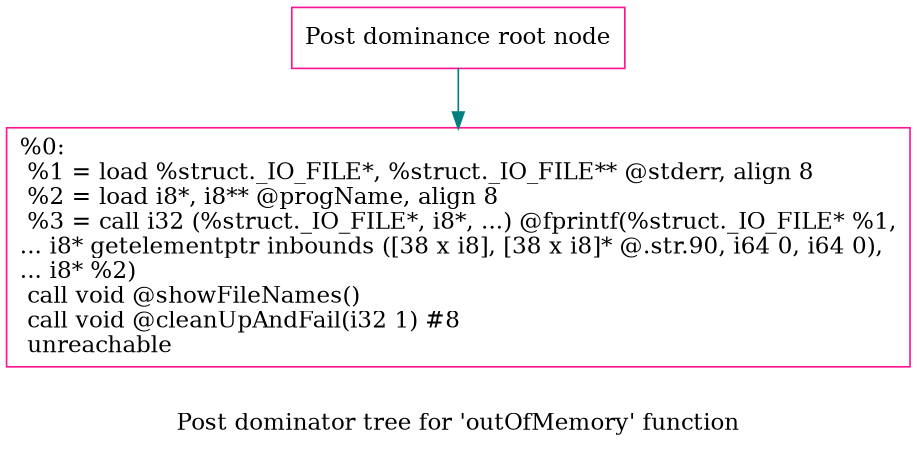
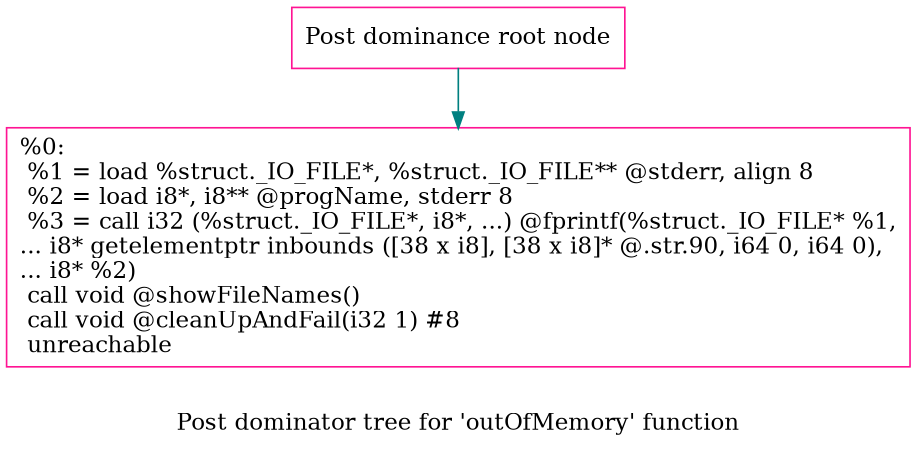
node "%0:": text "%2 = load i8*, i8** @progName, align 8" -> "%2 = load i8*, i8** @progName, stderr 8"
